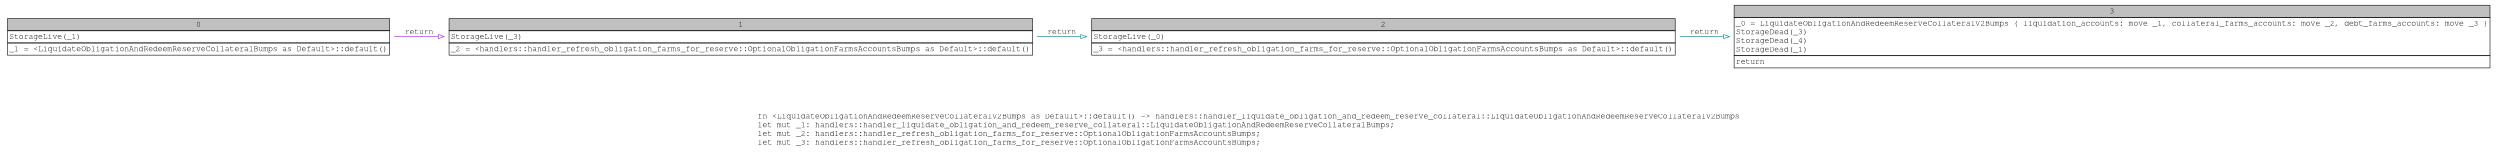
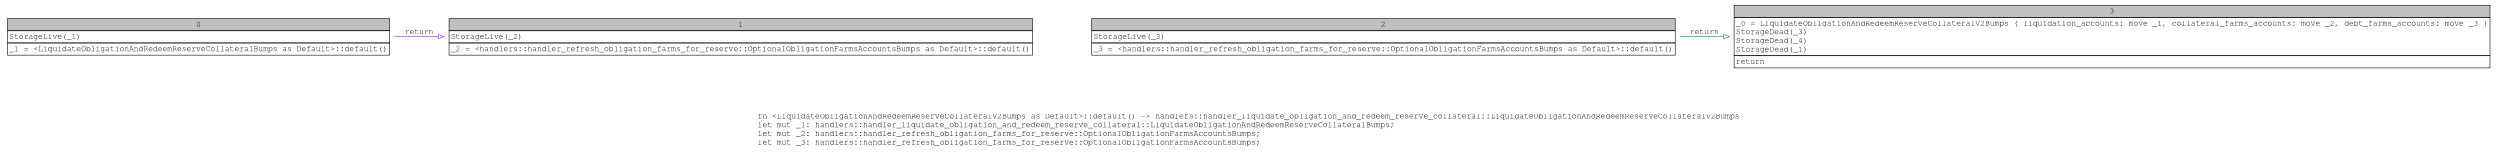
node "1": text "StorageLive(_3)" -> "StorageLive(_2)"
edge "1" -> "2": removed, label "return"
node "2": text "StorageLive(_0)" -> "StorageLive(_3)"
